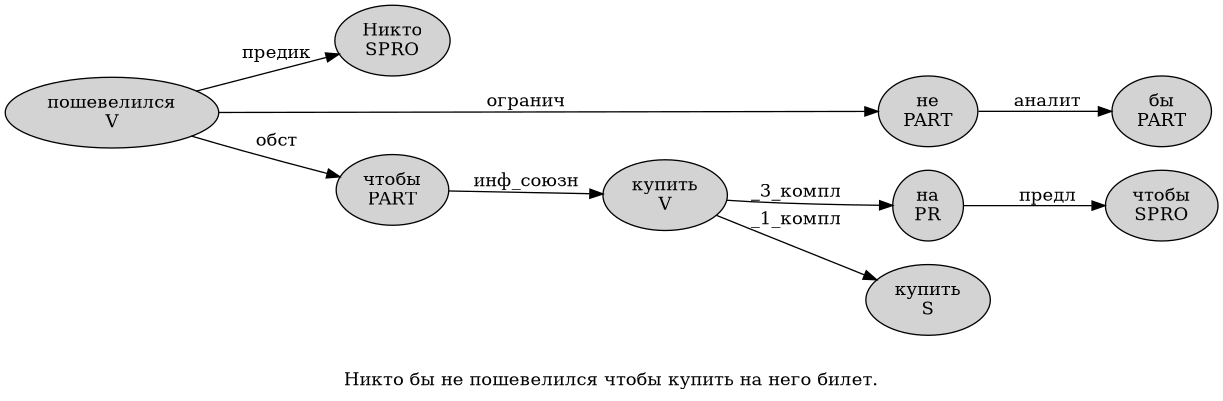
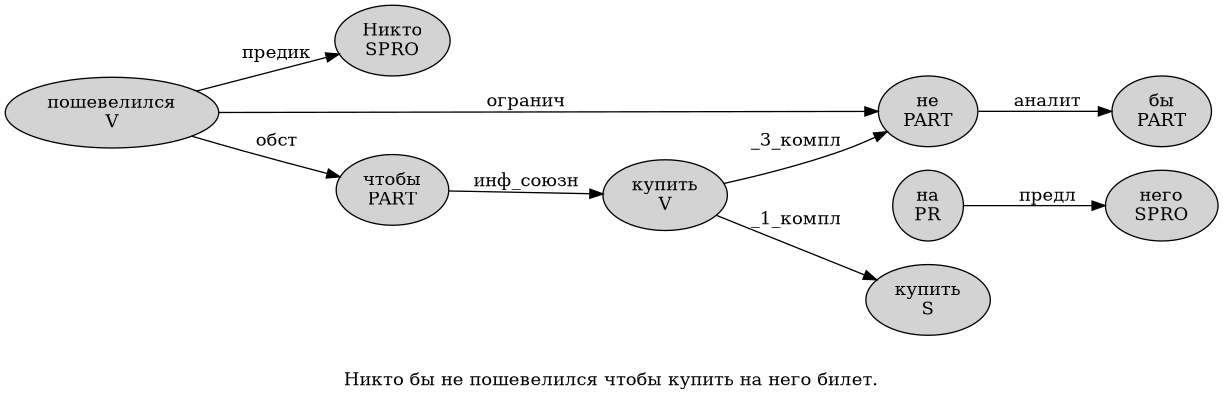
edge "купить V" -> "на PR": now "купить V" -> "не PART"
node "чтобы SPRO": label "чтобы SPRO" -> "него SPRO"
